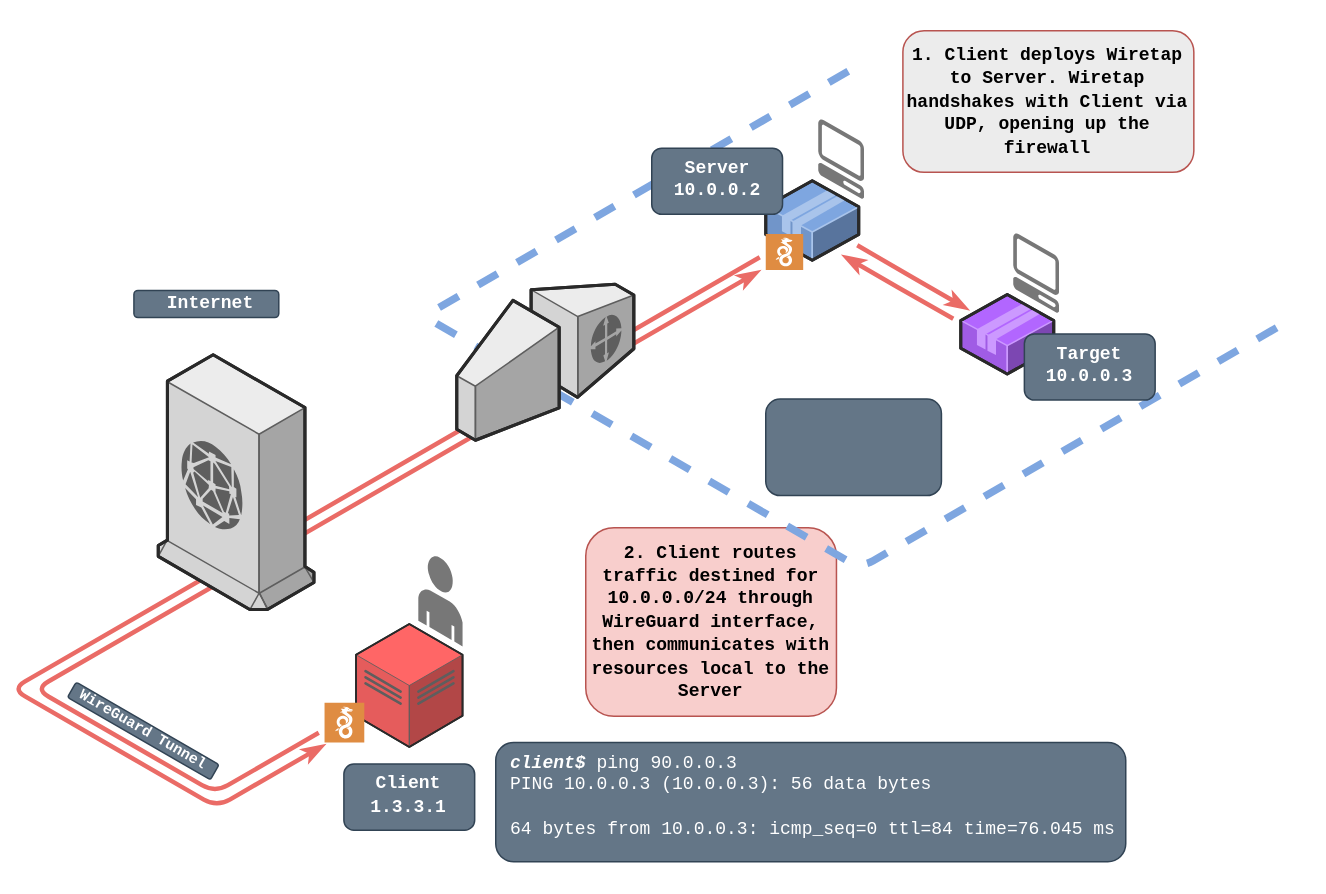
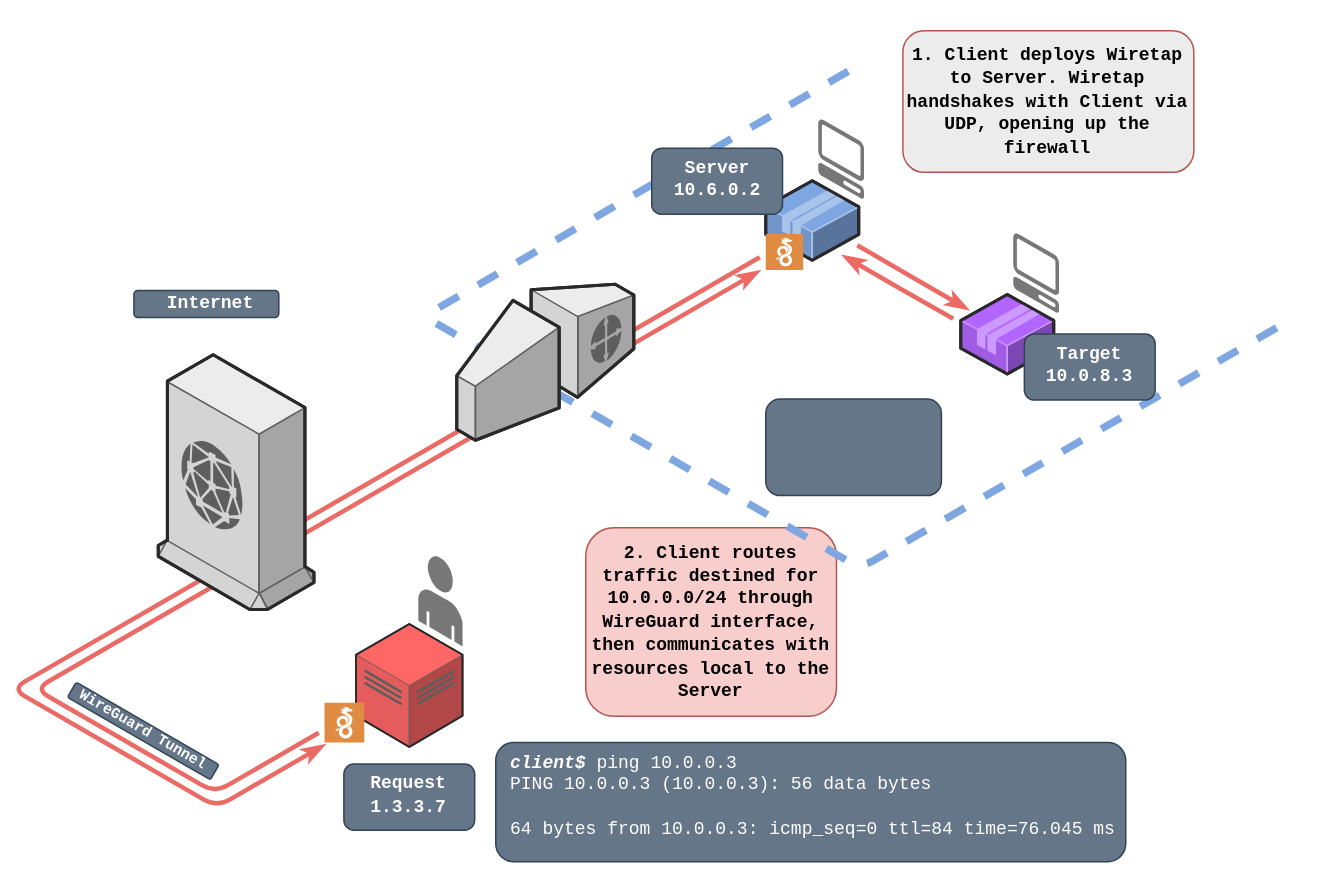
node "10.0.0.2": label "10.0.0.2" -> "10.6.0.2"
node "10.0.0.3": label "10.0.0.3" -> "10.0.8.3"
node "Client": label "Client" -> "Request"
node "client$ ping 90.0.0.3 PING 10.0.0.3 (10.0.0.3): 56 data bytes": label "client$ ping 90.0.0.3 PING 10.0.0.3 (10.0.0.3): 56 data bytes" -> "client$ ping 10.0.0.3 PING 10.0.0.3 (10.0.0.3): 56 data bytes"
node "1.3.3.1": label "1.3.3.1" -> "1.3.3.7"
